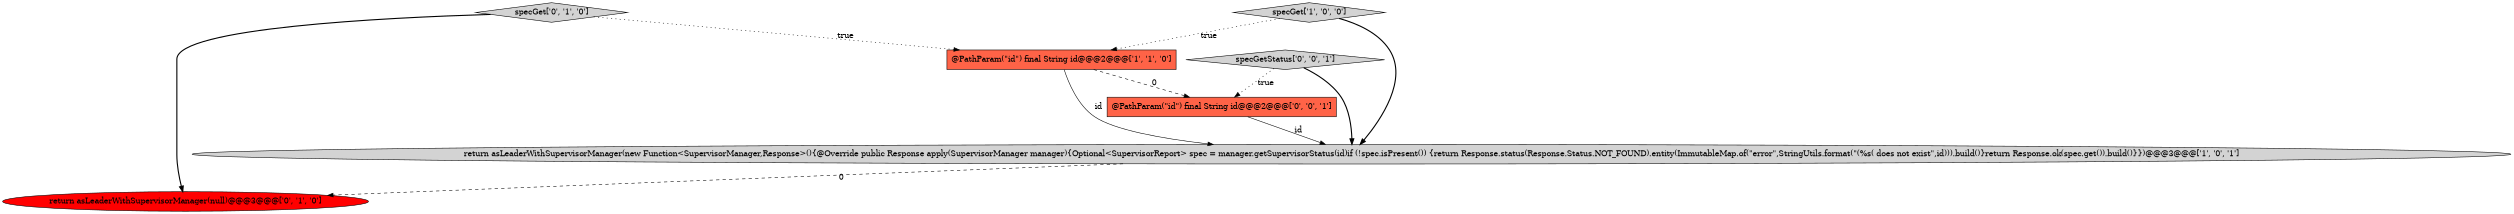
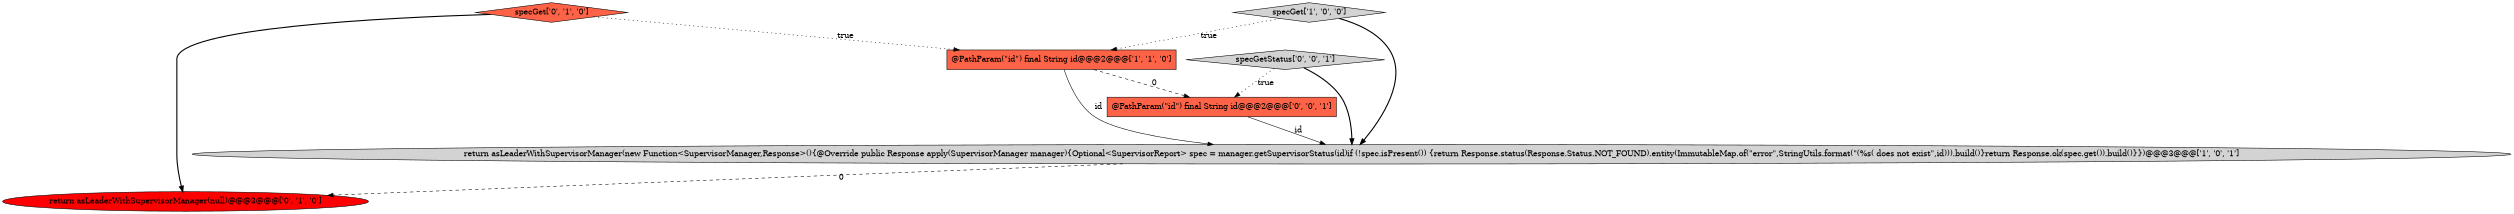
node "specGet['0', '1', '0']": fillcolor lightgray -> tomato
